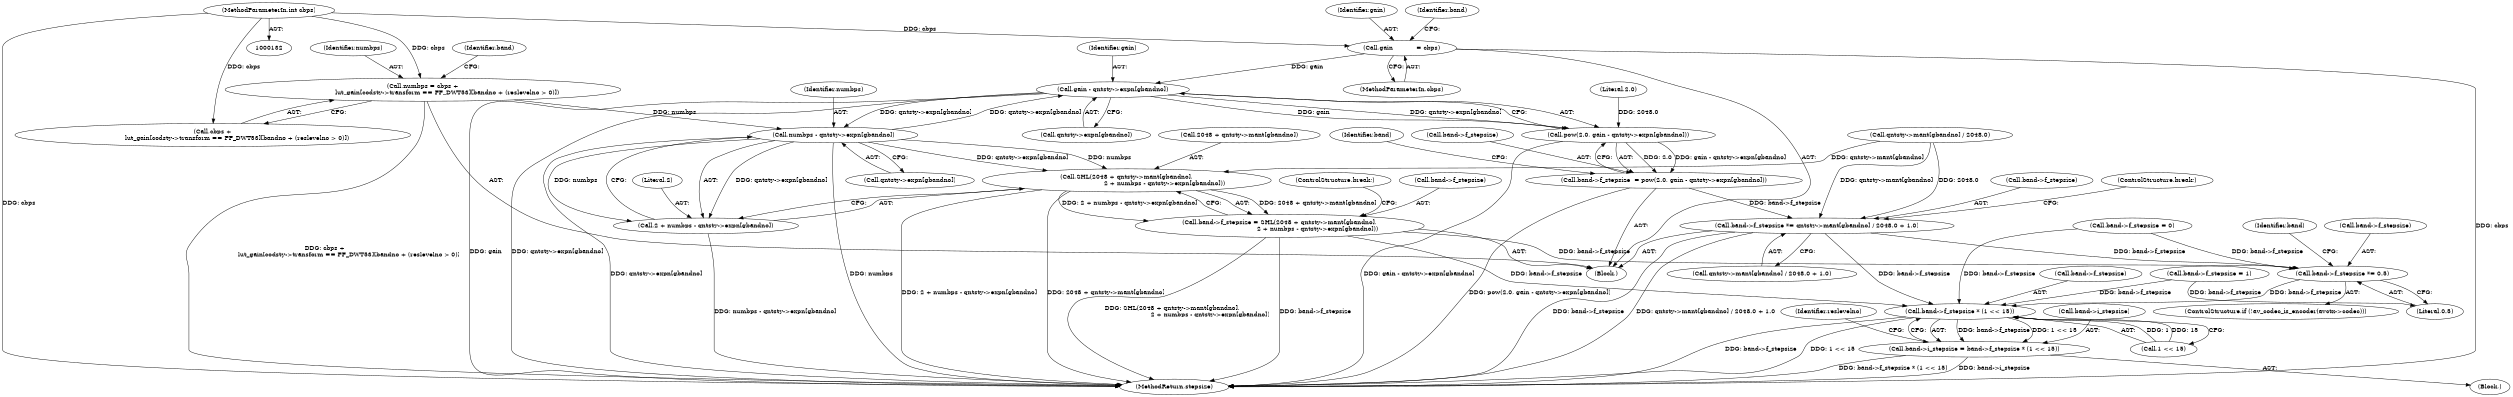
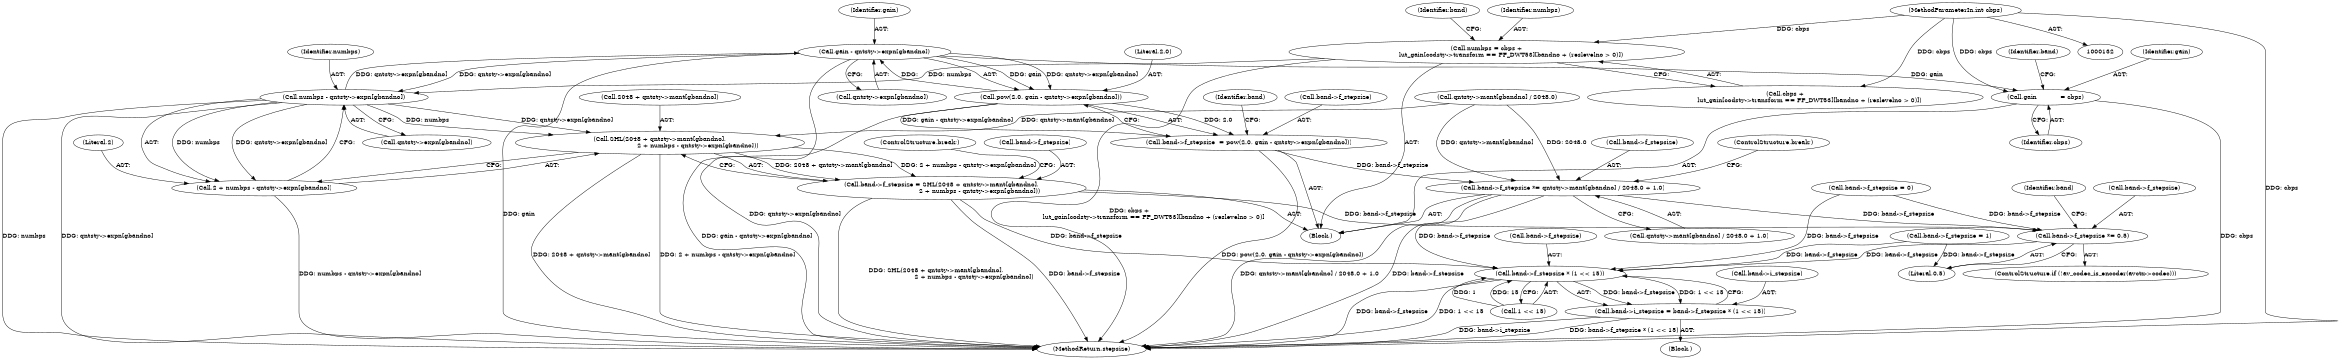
edge "(Call,gain            = cbps)" -> "(Call,gain - qntsty->expn[gbandno])": reversed
node "(MethodParameterIn,cbps)": label "(MethodParameterIn,cbps)" -> "(Identifier,cbps)"
edge "(Call,pow(2.0, gain - qntsty->expn[gbandno]))" -> "(Call,gain - qntsty->expn[gbandno])": label "CFG: " -> "DDG: "
edge "(Literal,2.0)" -> "(Call,pow(2.0, gain - qntsty->expn[gbandno]))": label "DDG: 2048.0" -> "AST: "
node "(Identifier,reslevelno)": removed
